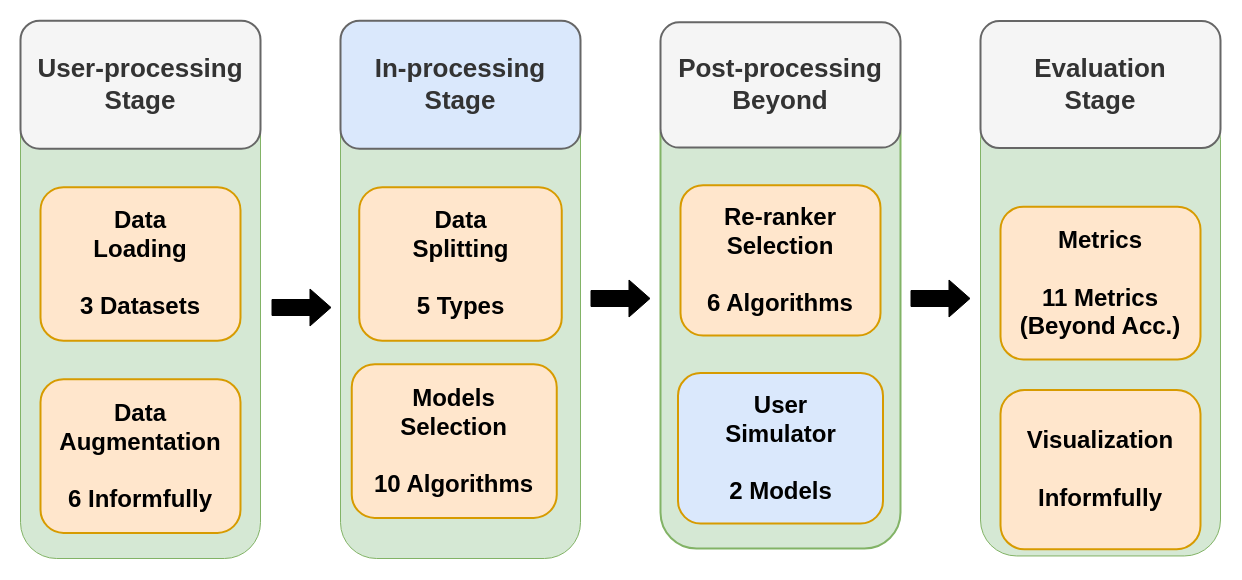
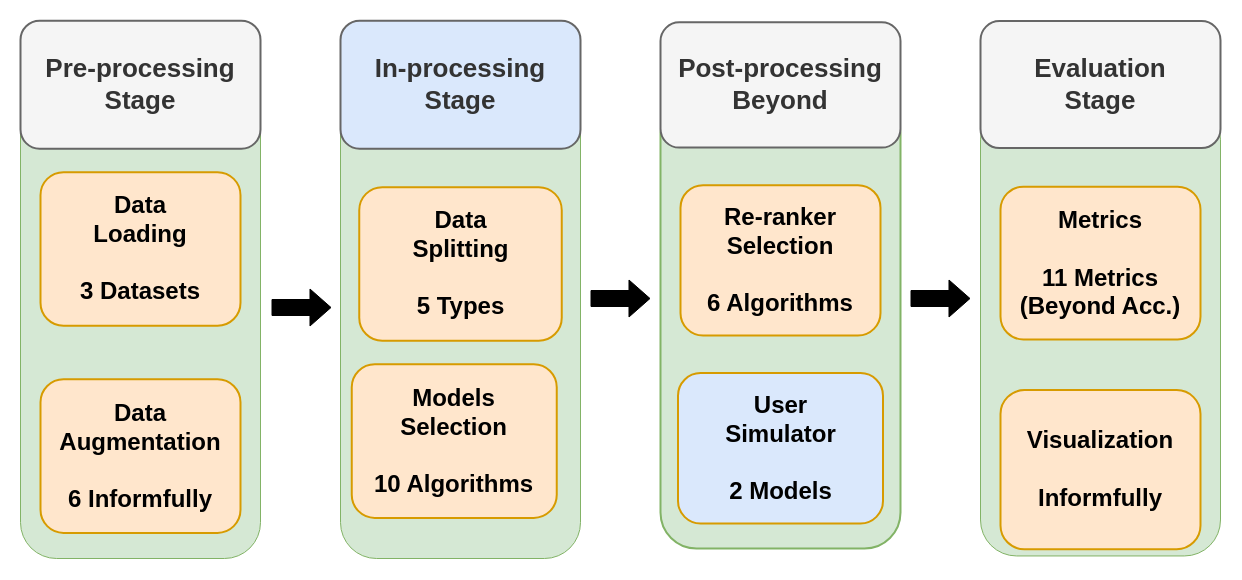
node "User-processing Stage": label "User-processing Stage" -> "Pre-processing Stage"
node "Data Loading 3 Datasets": moved (141, 264) -> (141, 249)
node "Metrics 11 Metrics (Beyond Acc.)": moved (1101, 283) -> (1101, 263)
